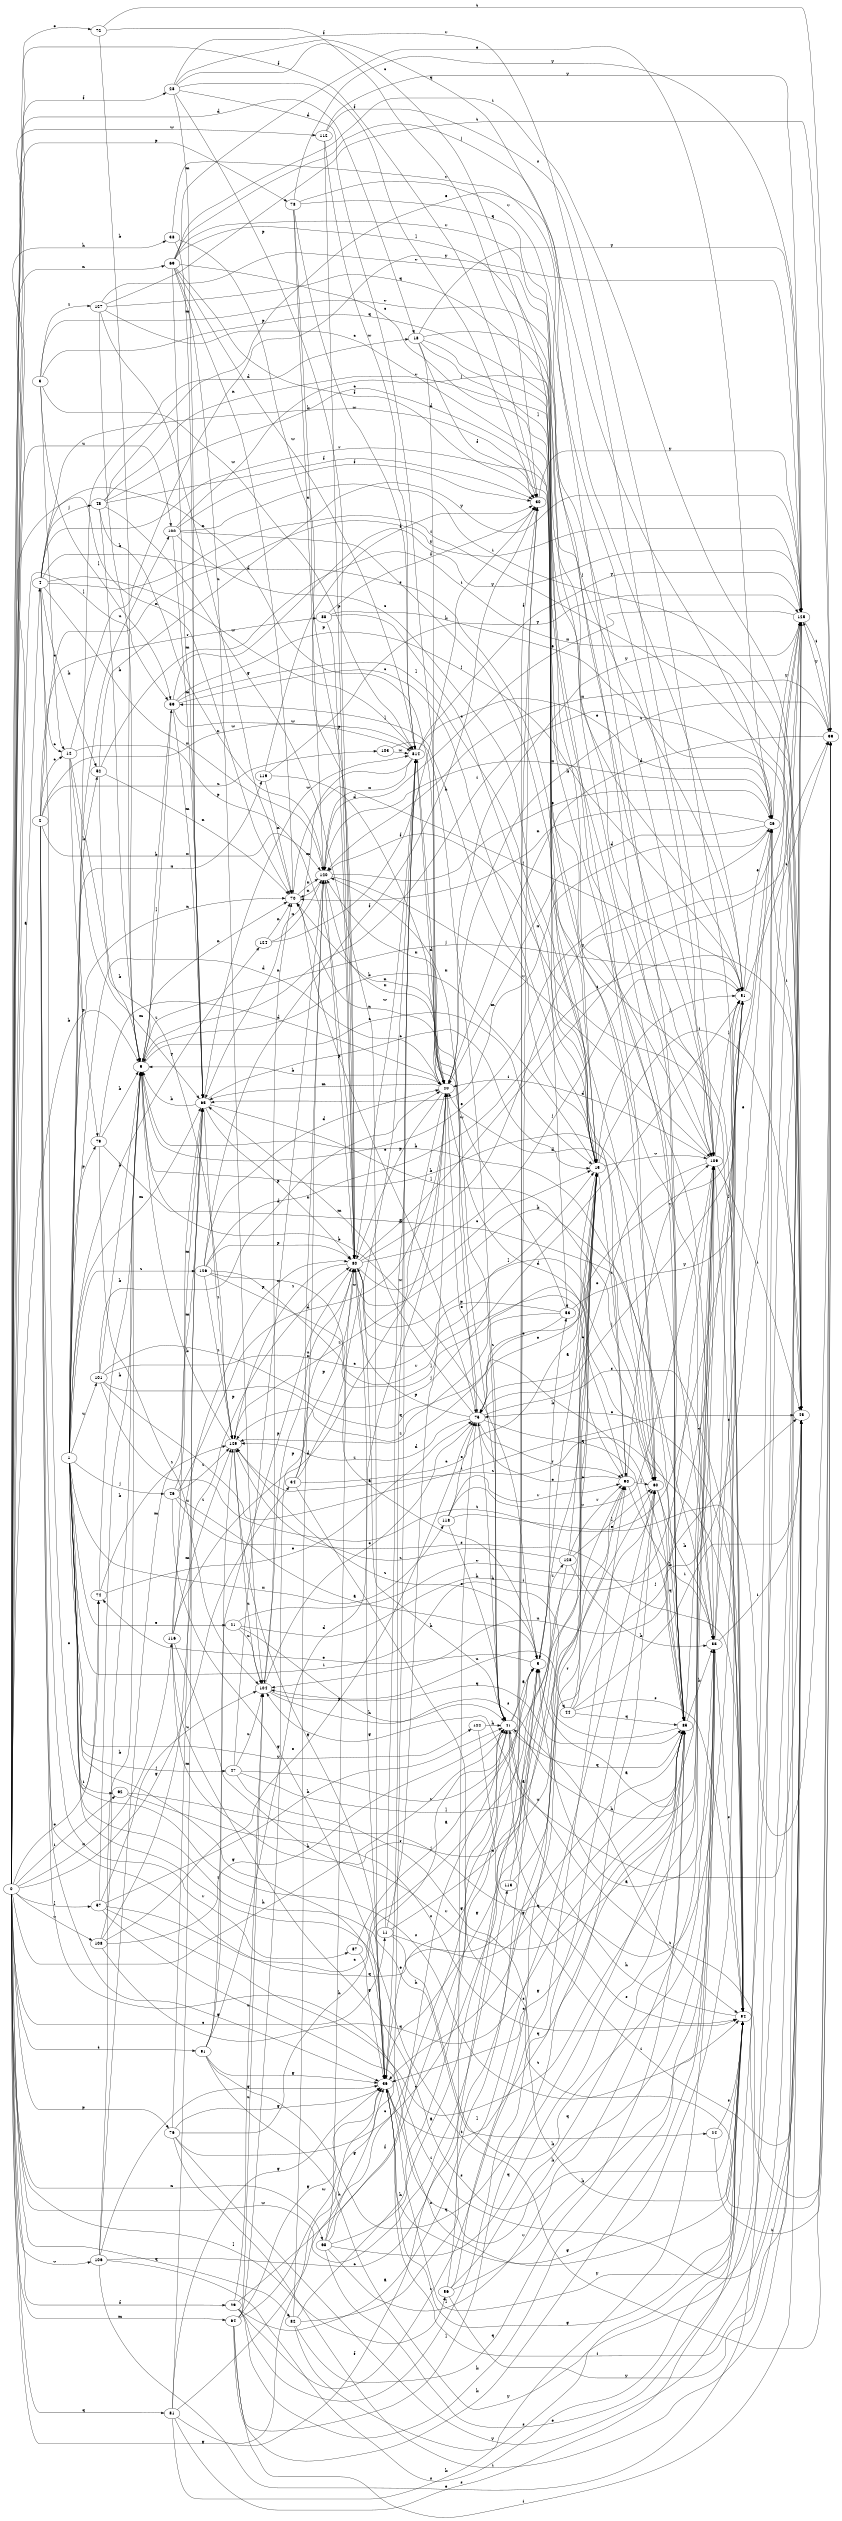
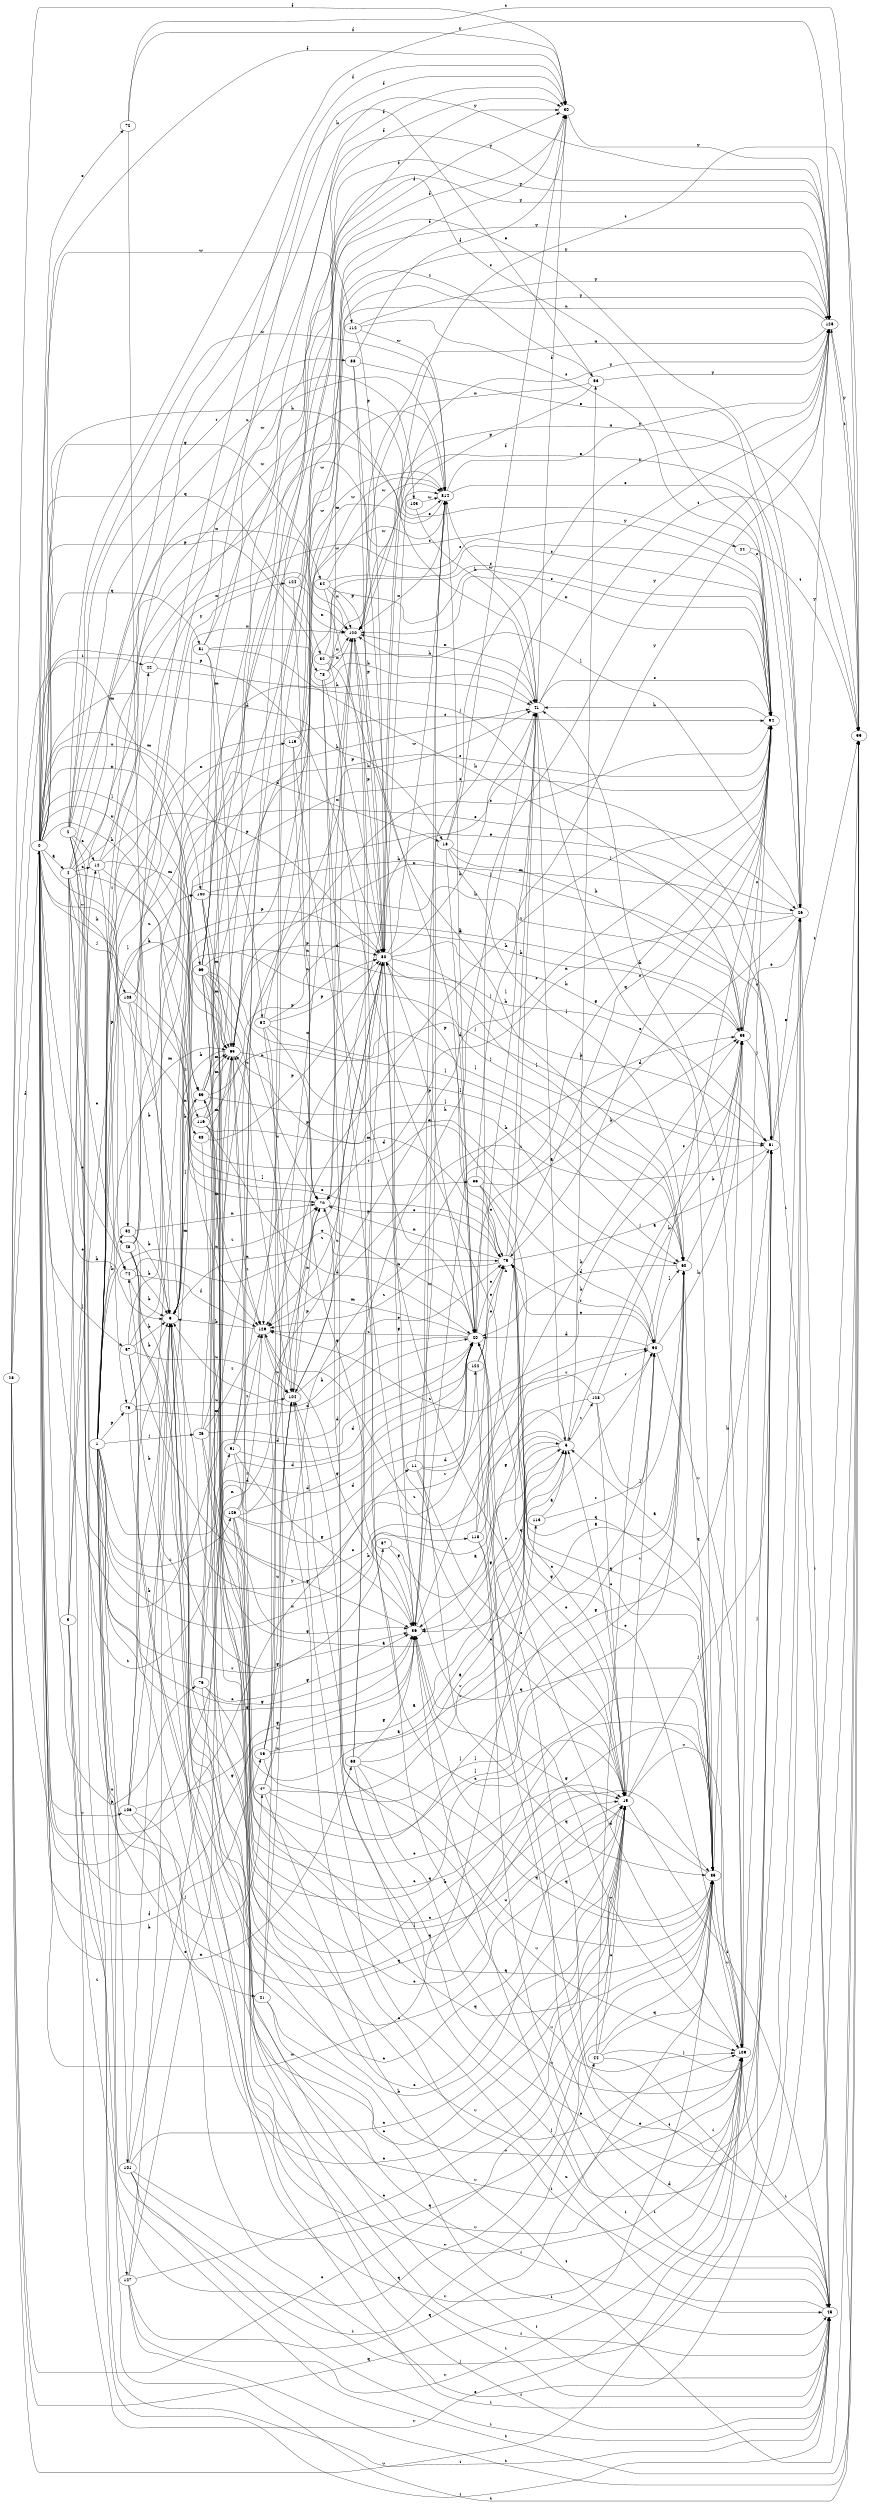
edge "26" -> "120": label "x" -> "l"
edge "0" -> "28": reversed
edge "53" -> "75": now "122" -> "75"
edge "74" -> "129": label "z" -> "f"
node "62": label "62" -> "42"
